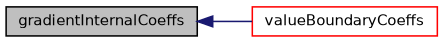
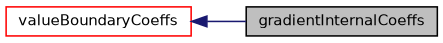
edge "valueBoundaryCoeffs" -> "gradientInternalCoeffs": reversed
